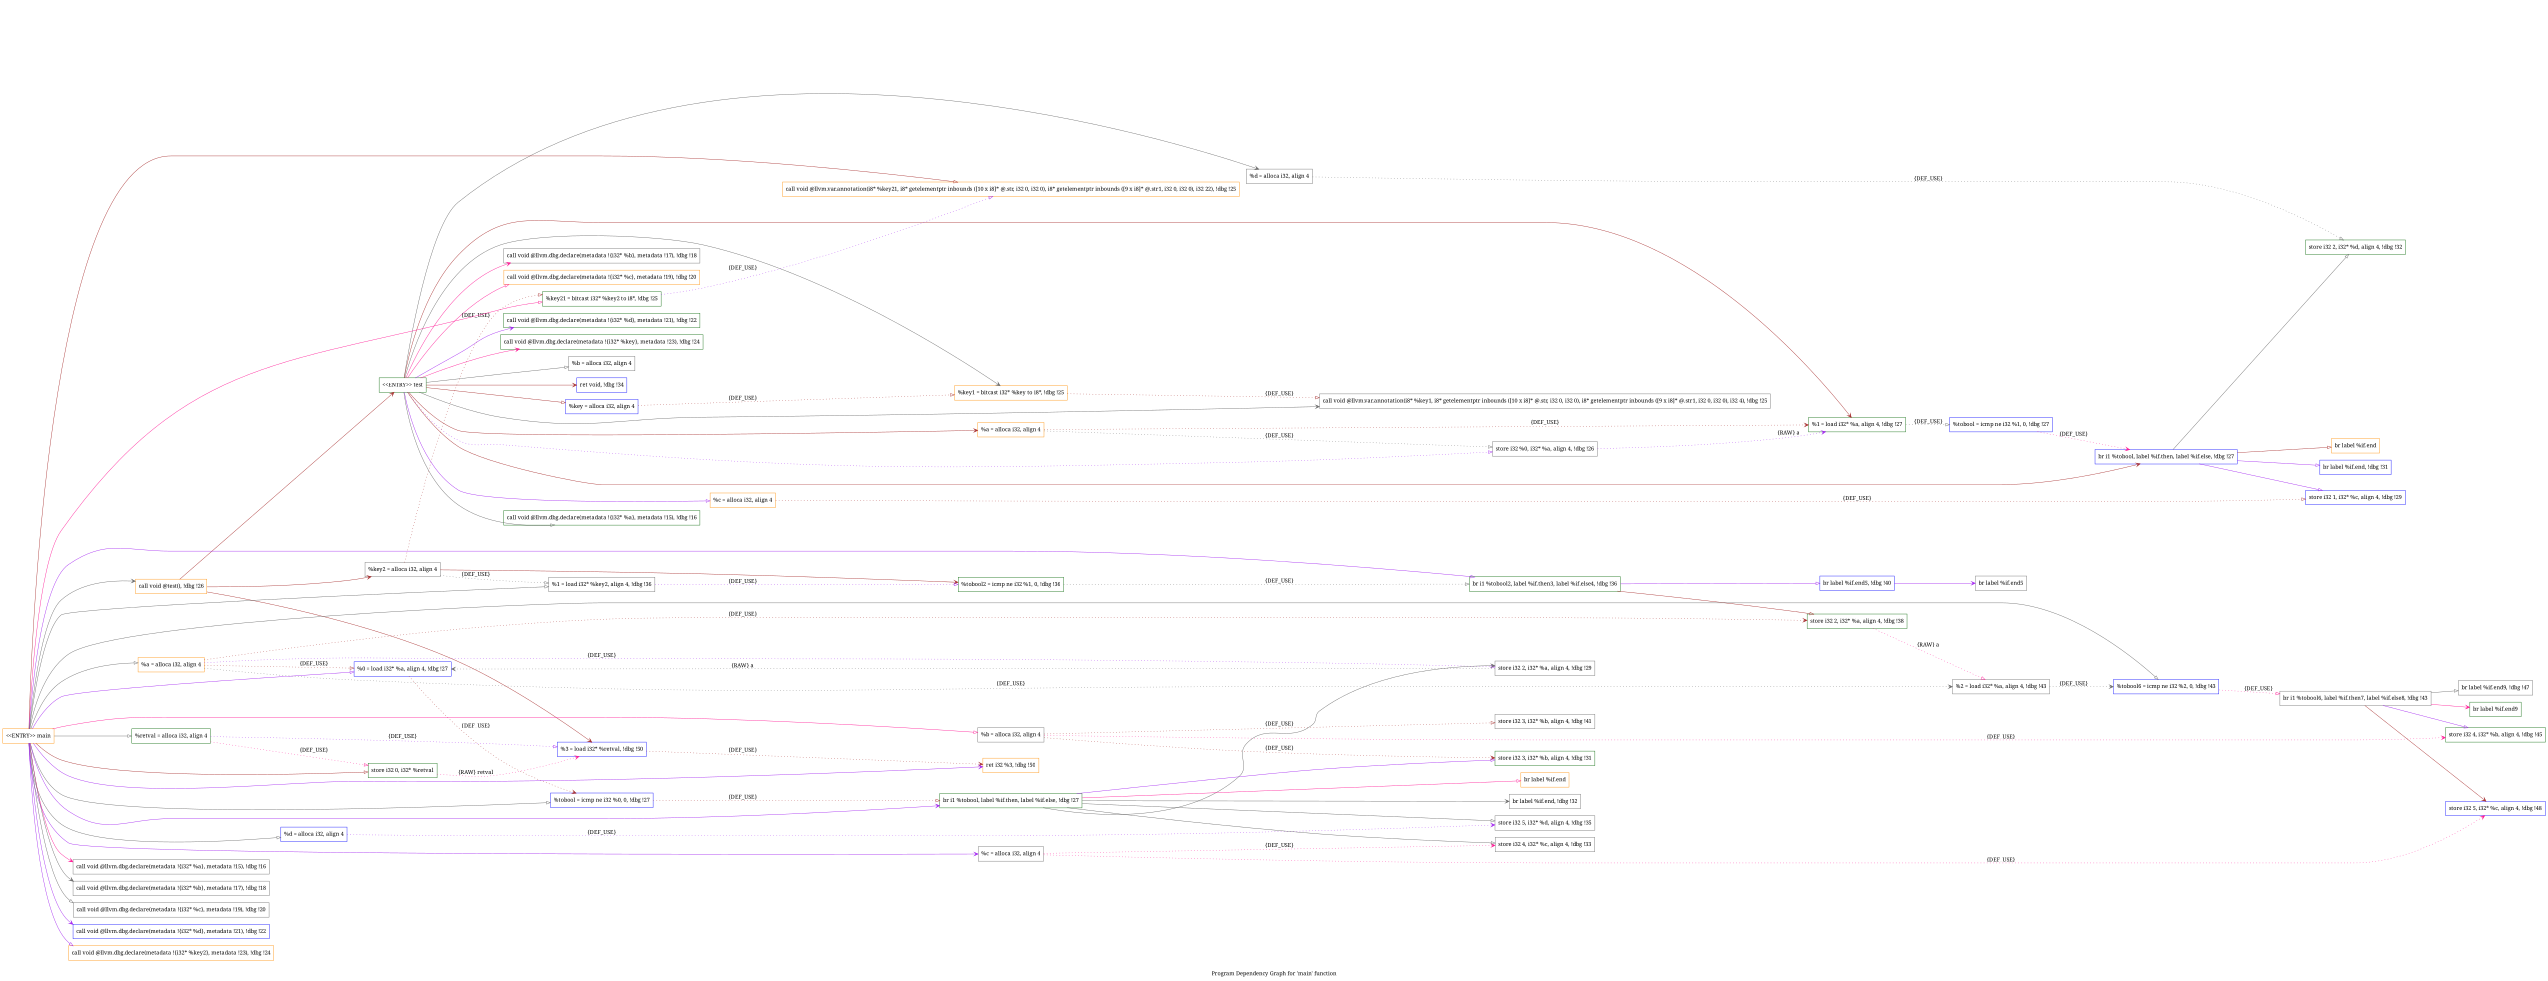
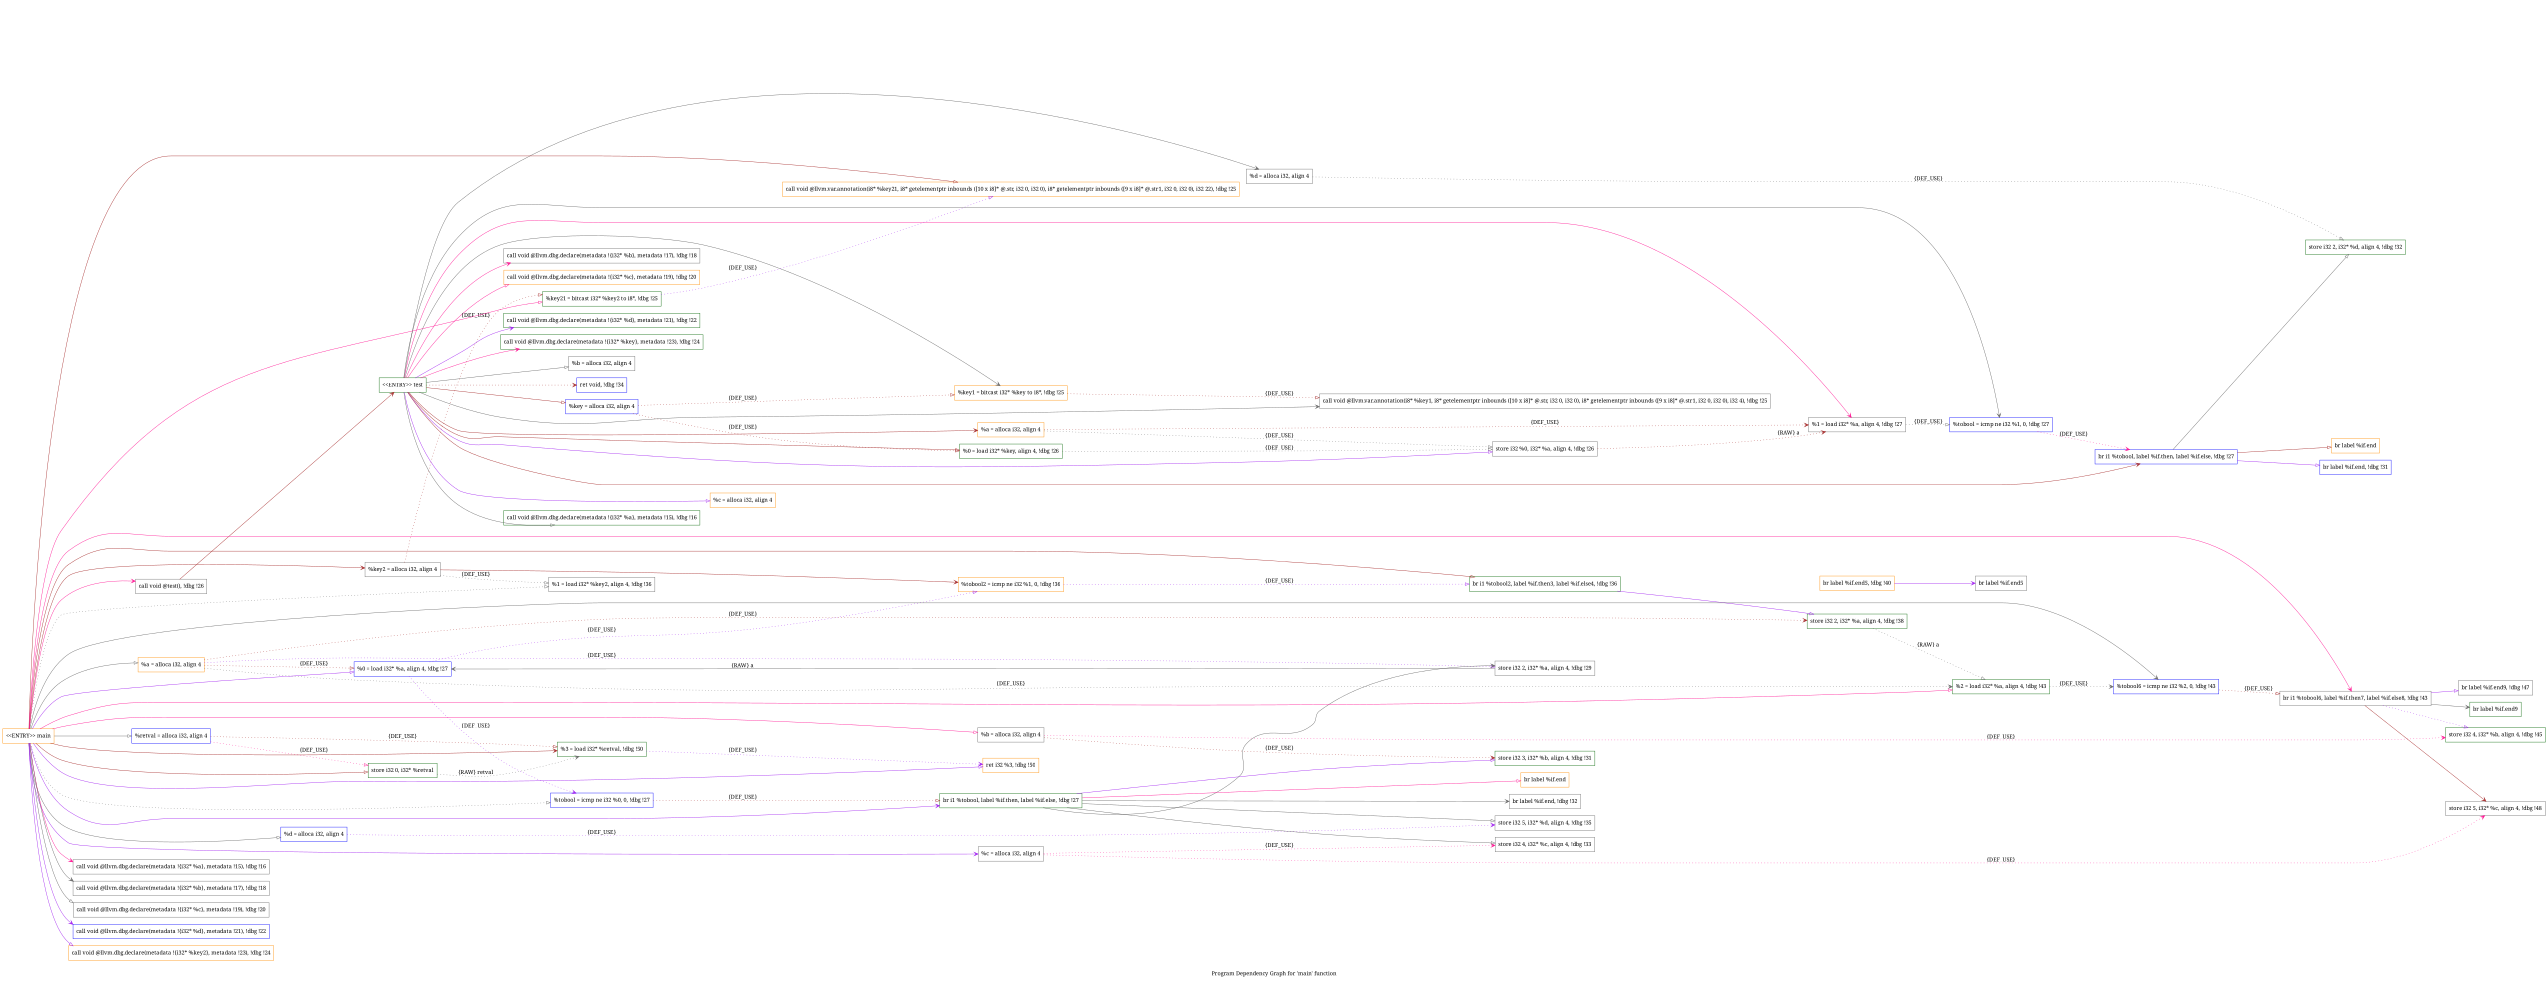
edge "<<ENTRY>> test" -> "%tobool = icmp ne i32 %1, 0, !dbg !27": added
edge "<<ENTRY>> test" -> "%1 = load i32* %a, align 4, !dbg !27": color brown -> deeppink
edge "<<ENTRY>> test" -> "ret void, !dbg !34": style solid -> dotted
node "%1 = load i32* %a, align 4, !dbg !27": color darkgreen -> gray40
edge "store i32 %0, i32* %a, align 4, !dbg !26" -> "%1 = load i32* %a, align 4, !dbg !27": color purple -> brown
node "%0 = load i32* %key, align 4, !dbg !26": added
edge "<<ENTRY>> test" -> "store i32 %0, i32* %a, align 4, !dbg !26": style dotted -> solid
node "store i32 1, i32* %c, align 4, !dbg !29": removed
edge "<<ENTRY>> main" -> "br i1 %tobool6, label %if.then7, label %if.else8, !dbg !43": added
edge "<<ENTRY>> main" -> "br i1 %tobool2, label %if.then3, label %if.else4, !dbg !36": color purple -> brown
node "br label %if.end5, !dbg !40": color blue -> darkorange
edge "%1 = load i32* %key2, align 4, !dbg !36" -> "%tobool2 = icmp ne i32 %1, 0, !dbg !36": now "%0 = load i32* %a, align 4, !dbg !27" -> "%tobool2 = icmp ne i32 %1, 0, !dbg !36"
node "%tobool2 = icmp ne i32 %1, 0, !dbg !36": color darkgreen -> darkorange
edge "%tobool2 = icmp ne i32 %1, 0, !dbg !36" -> "br i1 %tobool2, label %if.then3, label %if.else4, !dbg !36": color gray40 -> purple
edge "br i1 %tobool2, label %if.then3, label %if.else4, !dbg !36" -> "br label %if.end5, !dbg !40": removed
edge "call void @test(), !dbg !26" -> "%key2 = alloca i32, align 4": now "<<ENTRY>> main" -> "%key2 = alloca i32, align 4"
node "call void @test(), !dbg !26": color darkorange -> gray40
edge "br i1 %tobool2, label %if.then3, label %if.else4, !dbg !36" -> "store i32 2, i32* %a, align 4, !dbg !38": color brown -> purple
edge "<<ENTRY>> main" -> "%1 = load i32* %key2, align 4, !dbg !36": style solid -> dotted
edge "<<ENTRY>> main" -> "%tobool6 = icmp ne i32 %2, 0, !dbg !43": arrowhead onormal -> vee
edge "<<ENTRY>> main" -> "call void @test(), !dbg !26": color gray40 -> deeppink
edge "call void @test(), !dbg !26" -> "%3 = load i32* %retval, !dbg !50": now "<<ENTRY>> main" -> "%3 = load i32* %retval, !dbg !50"
edge "store i32 2, i32* %a, align 4, !dbg !38" -> "%2 = load i32* %a, align 4, !dbg !43": color deeppink -> gray40
edge "store i32 2, i32* %a, align 4, !dbg !29" -> "%0 = load i32* %a, align 4, !dbg !27": style dotted -> solid
node "%2 = load i32* %a, align 4, !dbg !43": color gray40 -> darkgreen
edge "%tobool6 = icmp ne i32 %2, 0, !dbg !43" -> "br i1 %tobool6, label %if.then7, label %if.else8, !dbg !43": color deeppink -> brown
edge "br i1 %tobool6, label %if.then7, label %if.else8, !dbg !43" -> "br label %if.end9, !dbg !47": color gray40 -> purple
edge "<<ENTRY>> main" -> "%2 = load i32* %a, align 4, !dbg !43": added
edge "br i1 %tobool6, label %if.then7, label %if.else8, !dbg !43" -> "br label %if.end9": color deeppink -> gray40
edge "br i1 %tobool6, label %if.then7, label %if.else8, !dbg !43" -> "store i32 4, i32* %b, align 4, !dbg !45": style solid -> dotted
node "store i32 3, i32* %b, align 4, !dbg !41": removed
node "%retval = alloca i32, align 4": color darkgreen -> blue
edge "%retval = alloca i32, align 4" -> "%3 = load i32* %retval, !dbg !50": color purple -> brown
edge "%0 = load i32* %a, align 4, !dbg !27" -> "%tobool = icmp ne i32 %0, 0, !dbg !27": color brown -> purple
node "%3 = load i32* %retval, !dbg !50": color blue -> darkgreen
edge "%3 = load i32* %retval, !dbg !50" -> "ret i32 %3, !dbg !50": color brown -> purple
edge "store i32 0, i32* %retval" -> "%3 = load i32* %retval, !dbg !50": color deeppink -> gray40
edge "<<ENTRY>> main" -> "ret i32 %3, !dbg !50": arrowhead vee -> onormal
node "store i32 5, i32* %c, align 4, !dbg !48": color blue -> gray40
edge "<<ENTRY>> main" -> "%tobool = icmp ne i32 %0, 0, !dbg !27": style solid -> dotted
